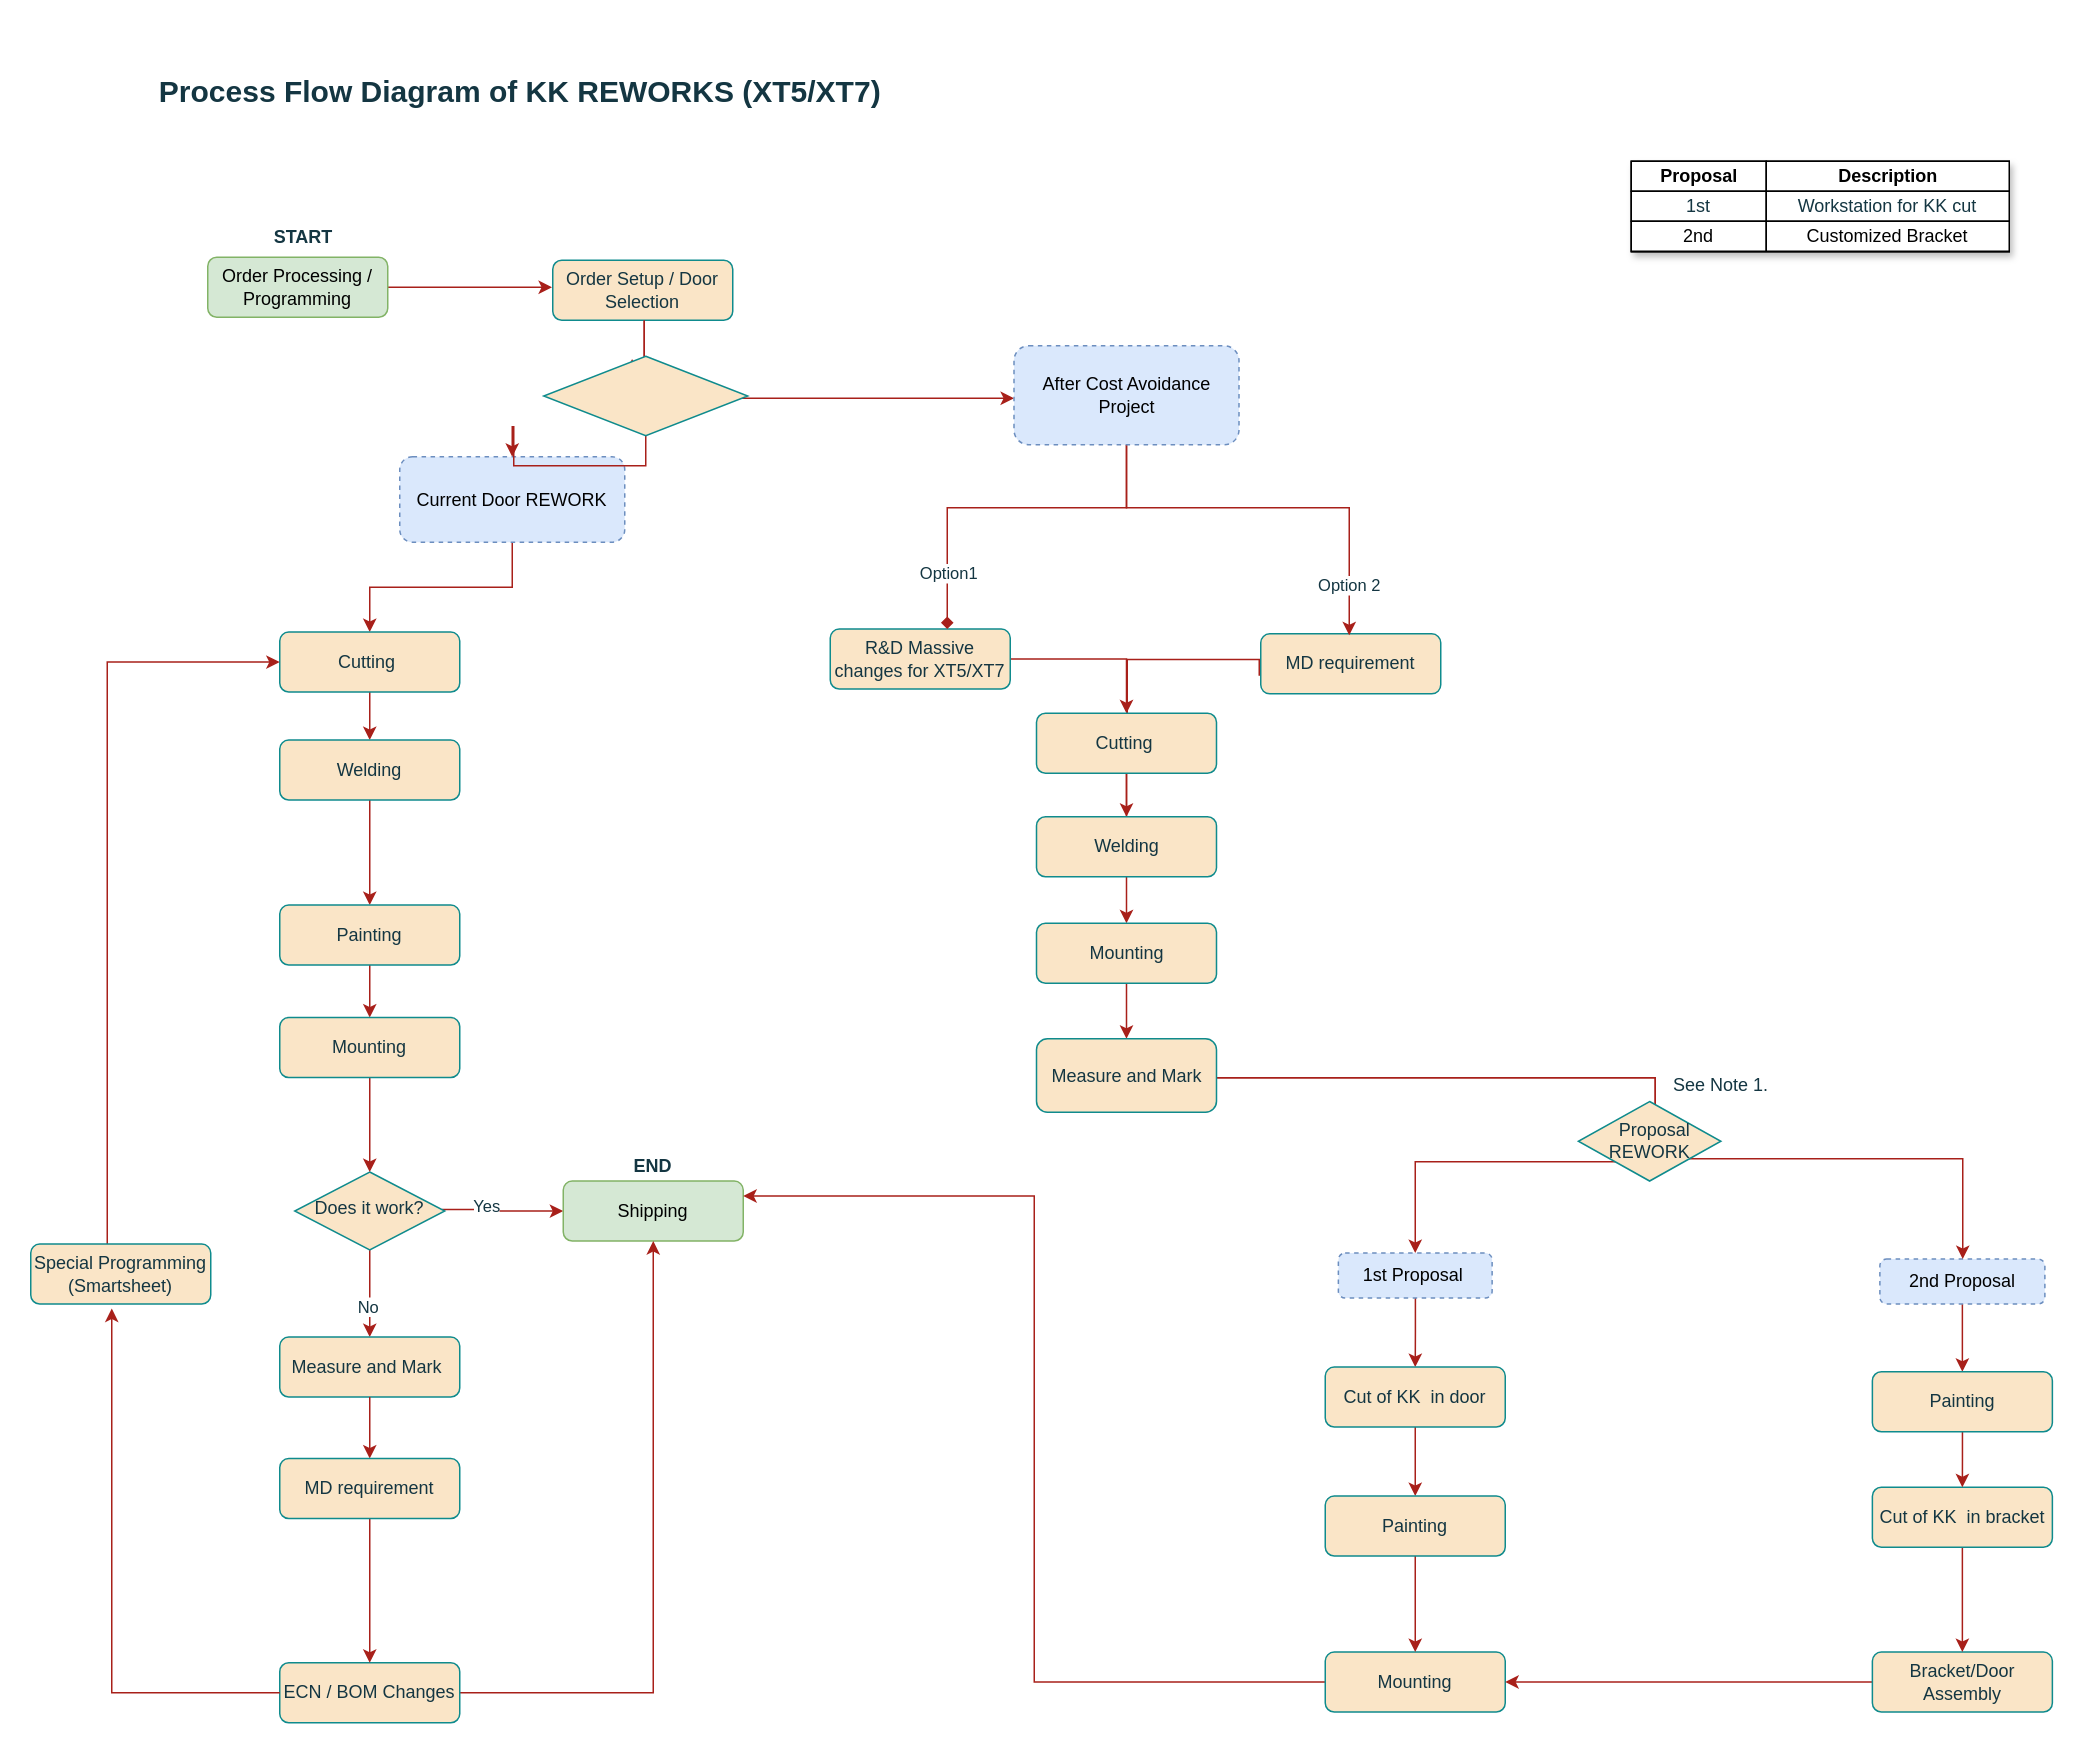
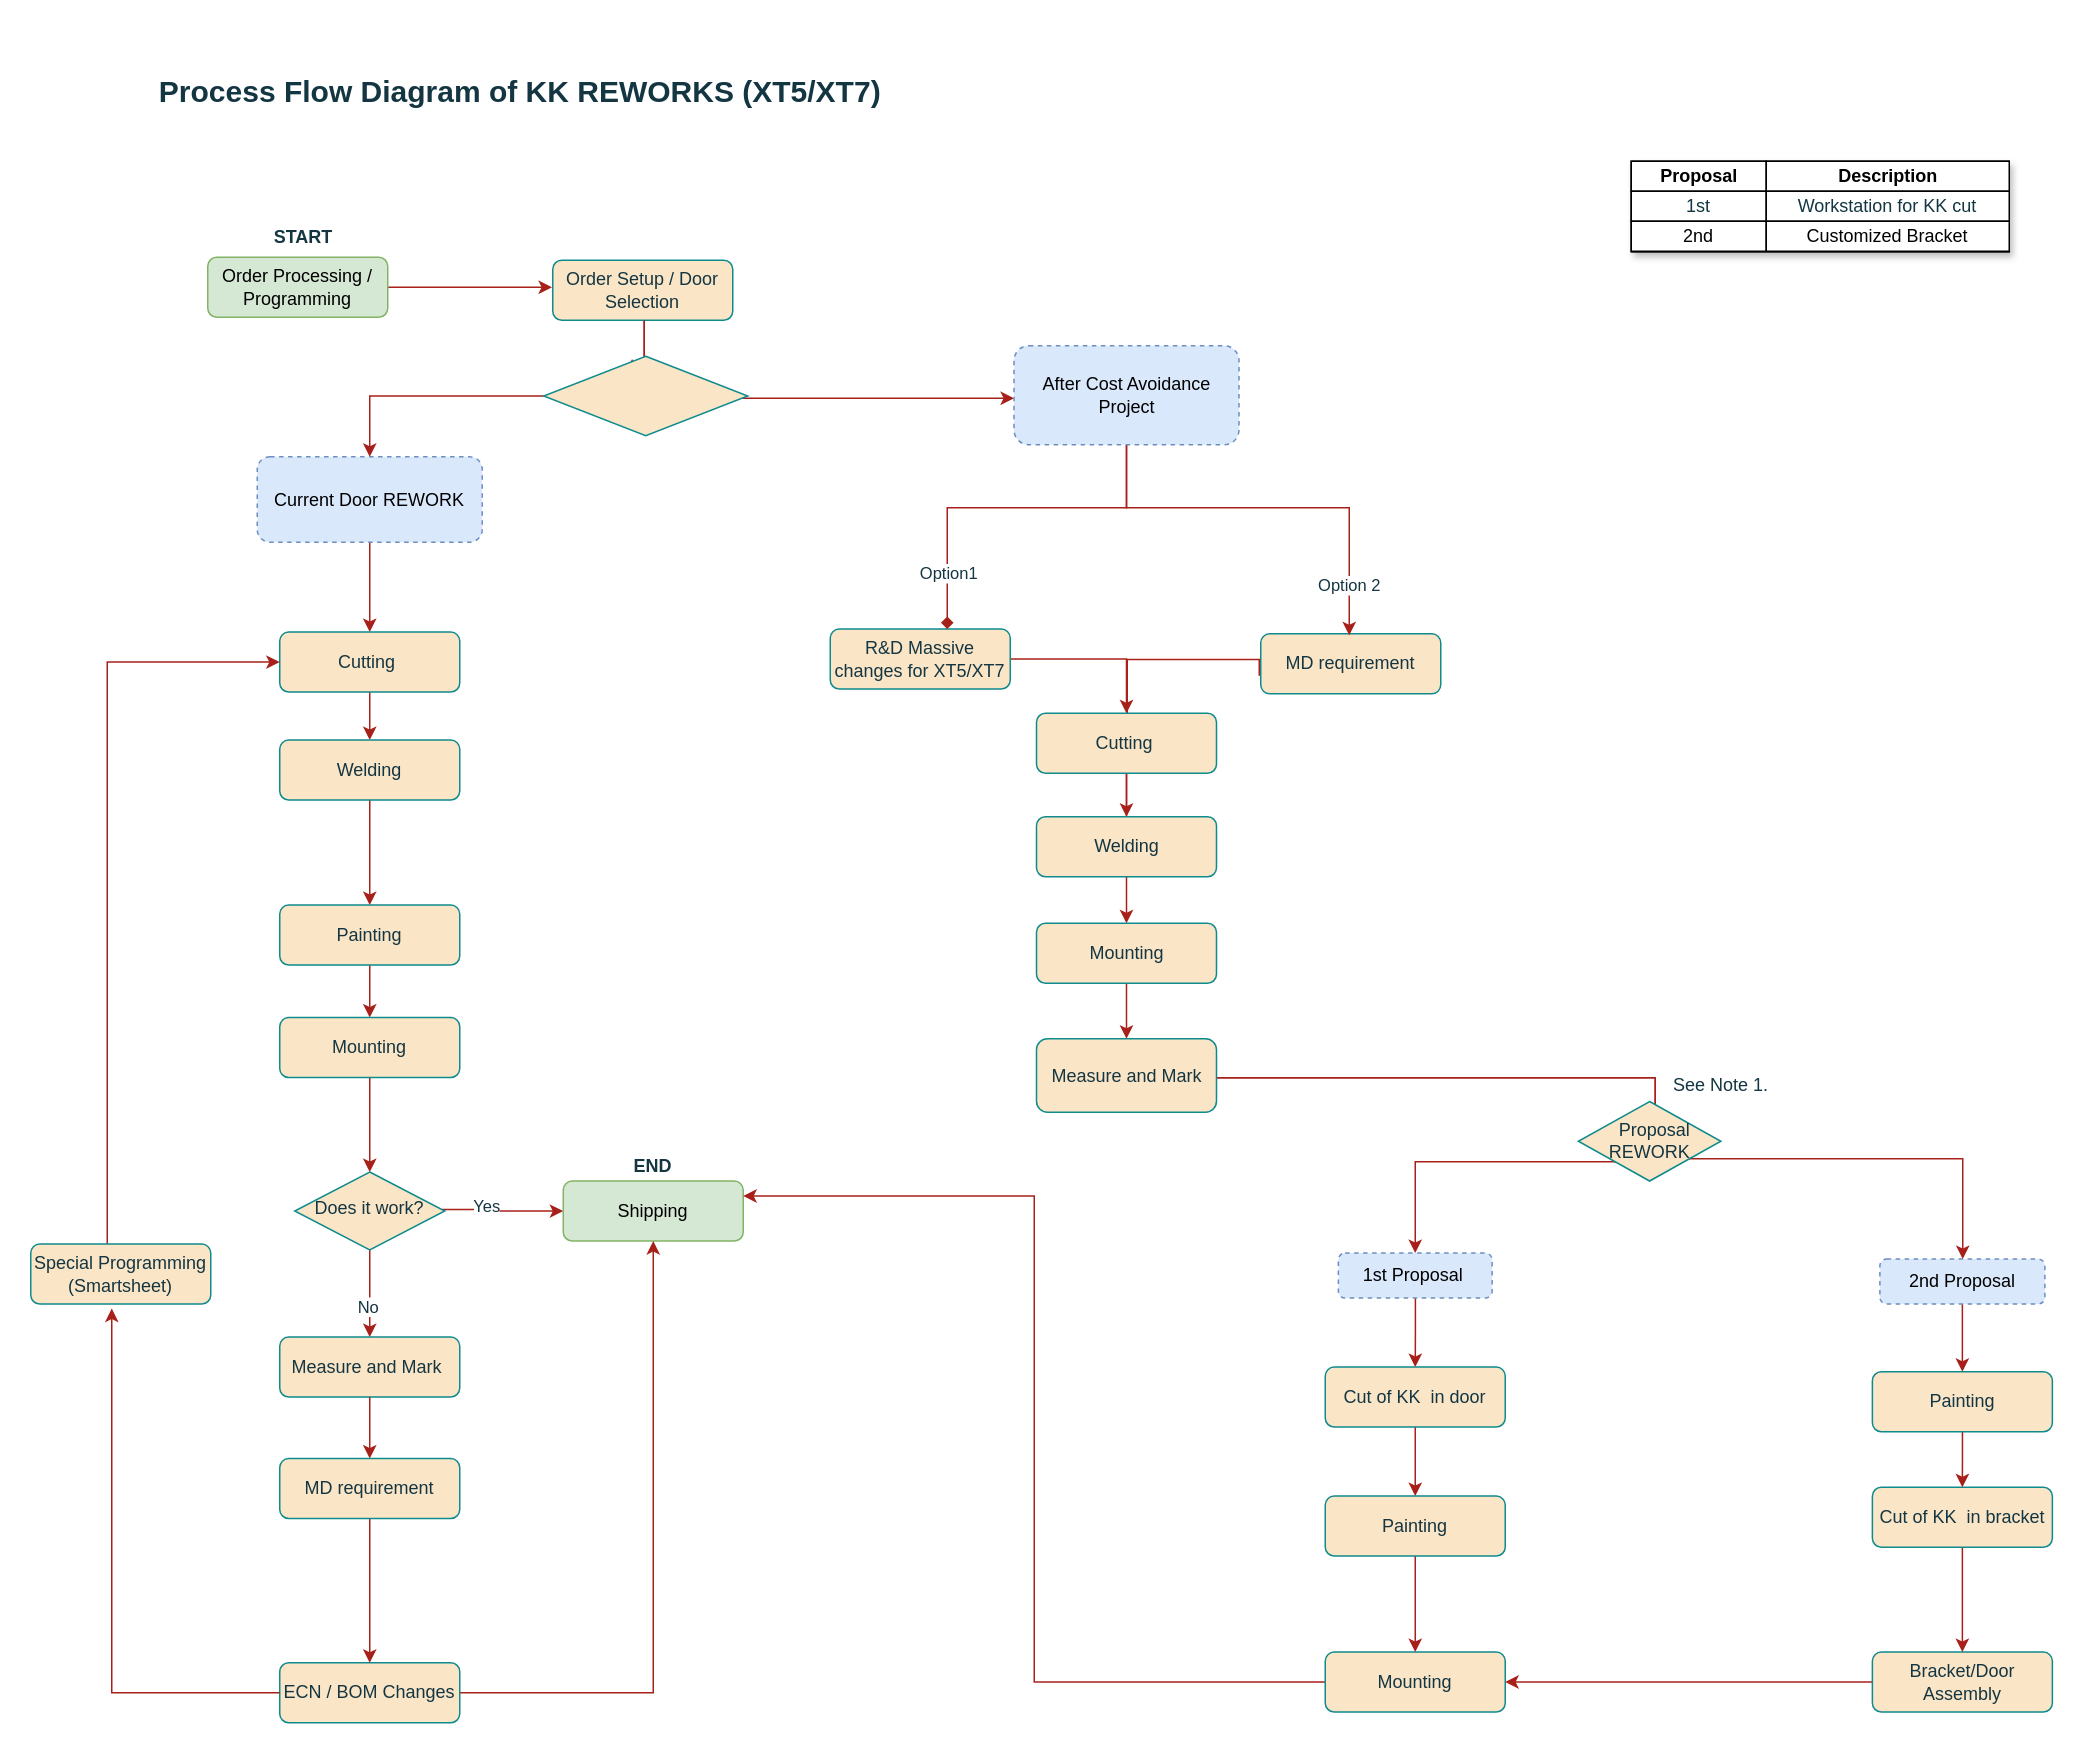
node "Current Door REWORK": moved (512, 500) -> (370, 500)
